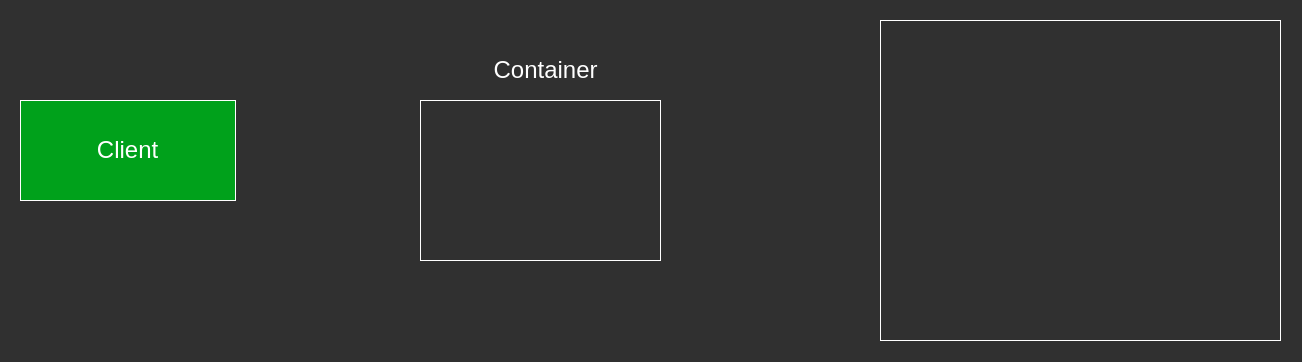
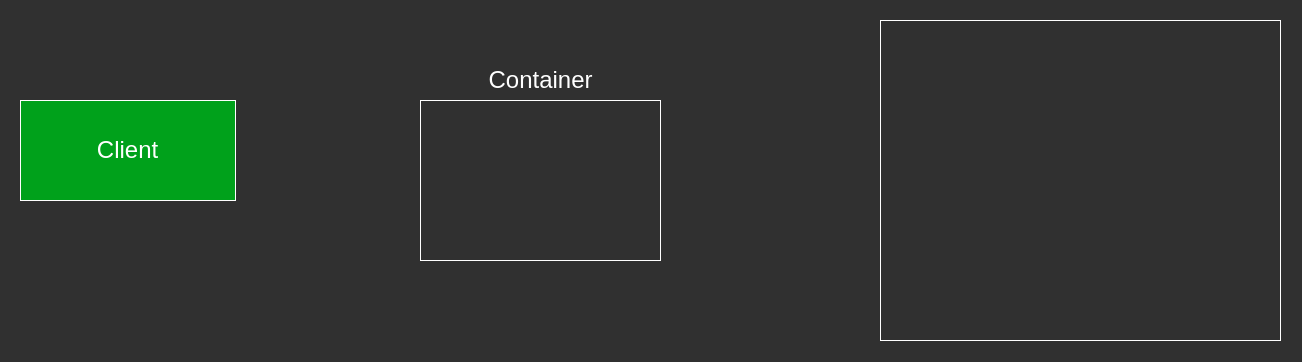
node "Container": moved (546, 71) -> (541, 81)
